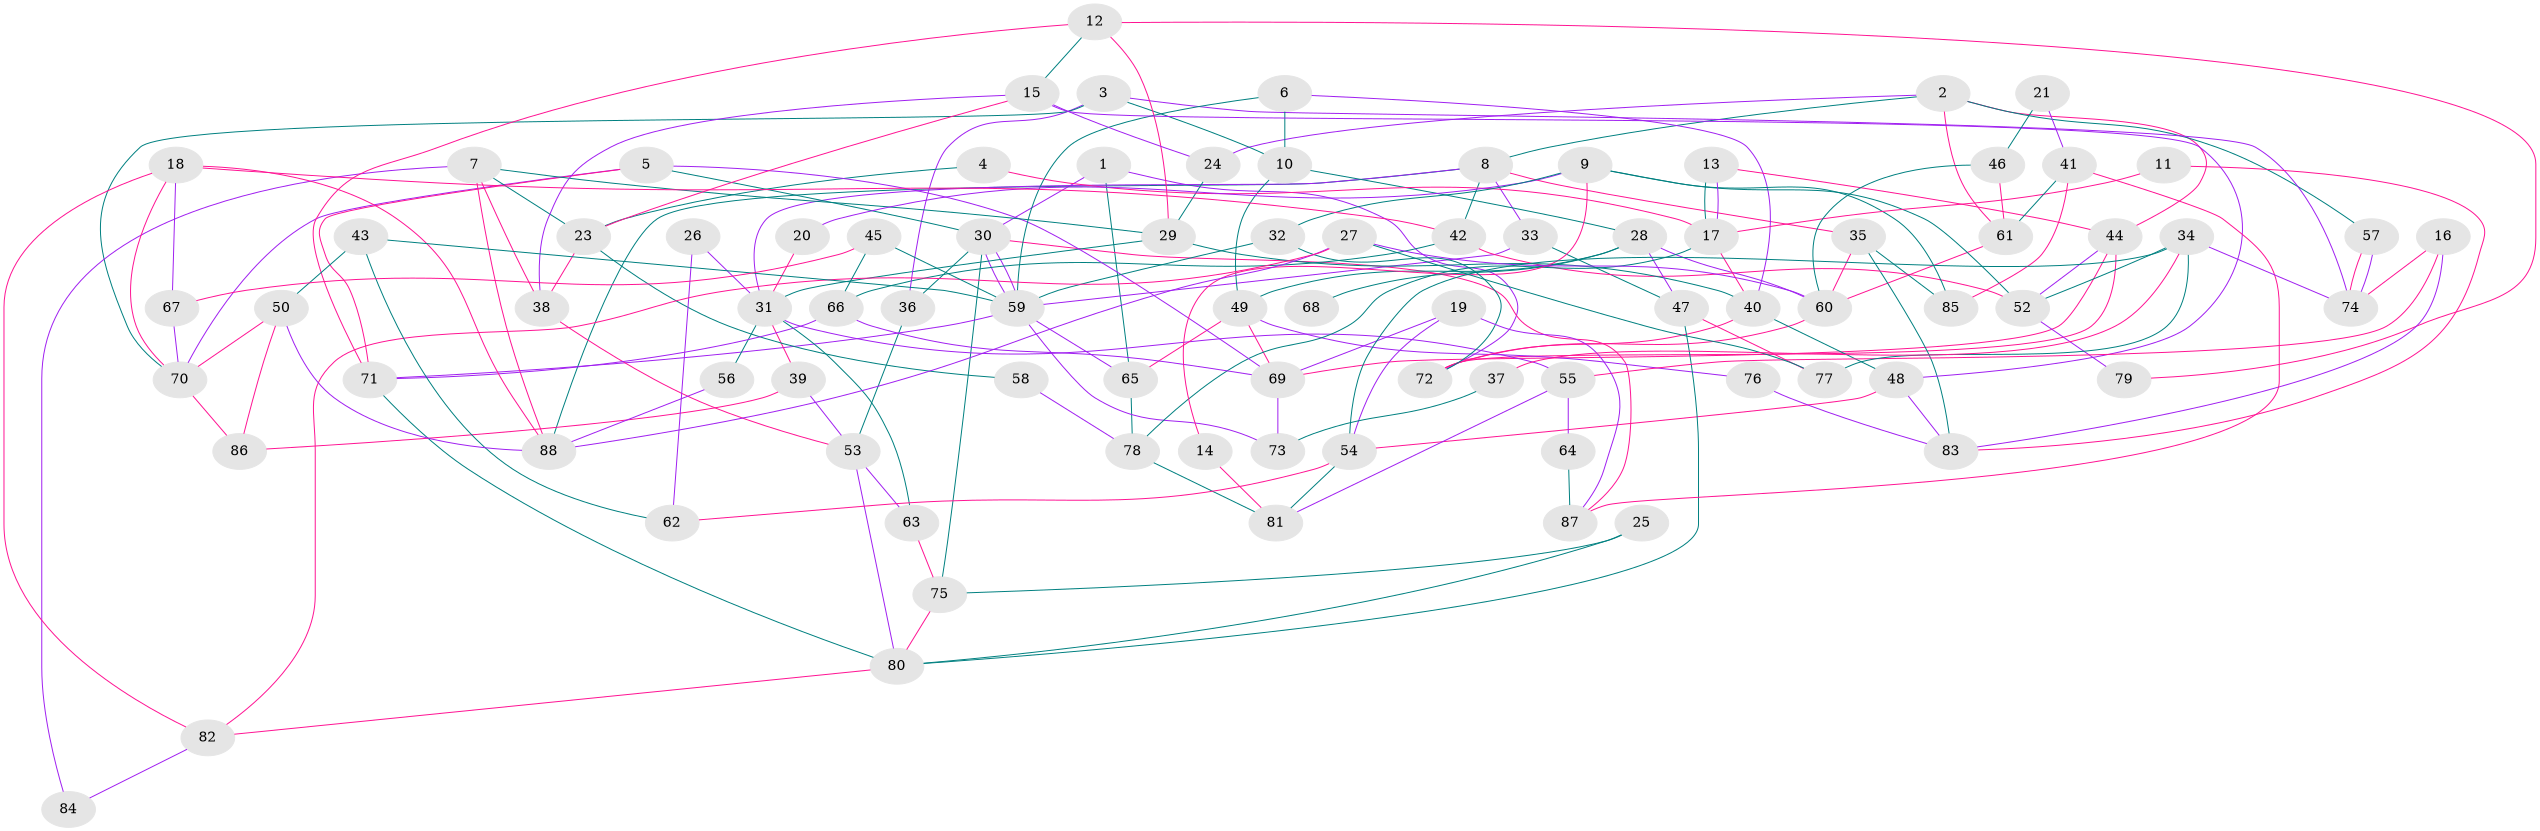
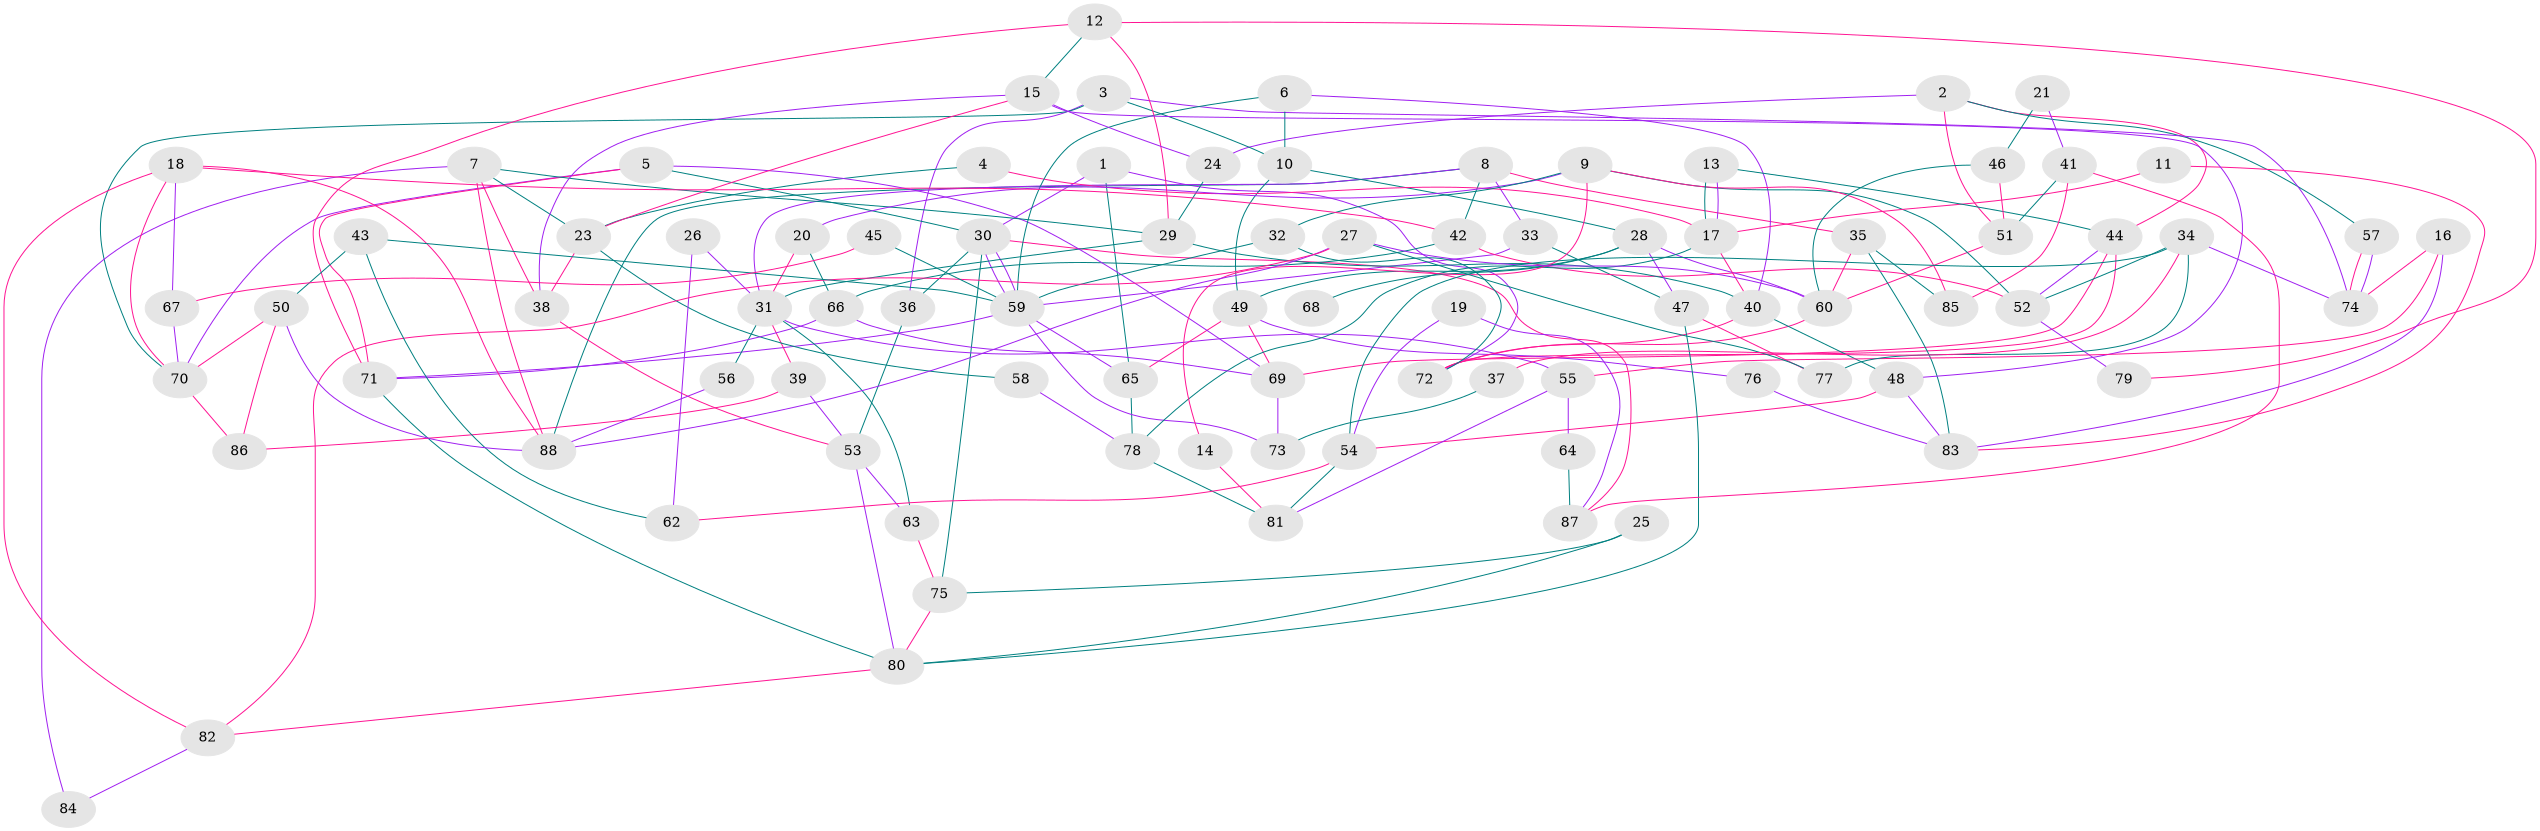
edge "2" -- "8": removed
edge "13" -- "44": color deeppink -> teal
edge "9" -- "85": color teal -> deeppink
node "61": label "61" -> "51"
edge "45" -- "66": now "20" -- "66"
edge "19" -- "69": removed
